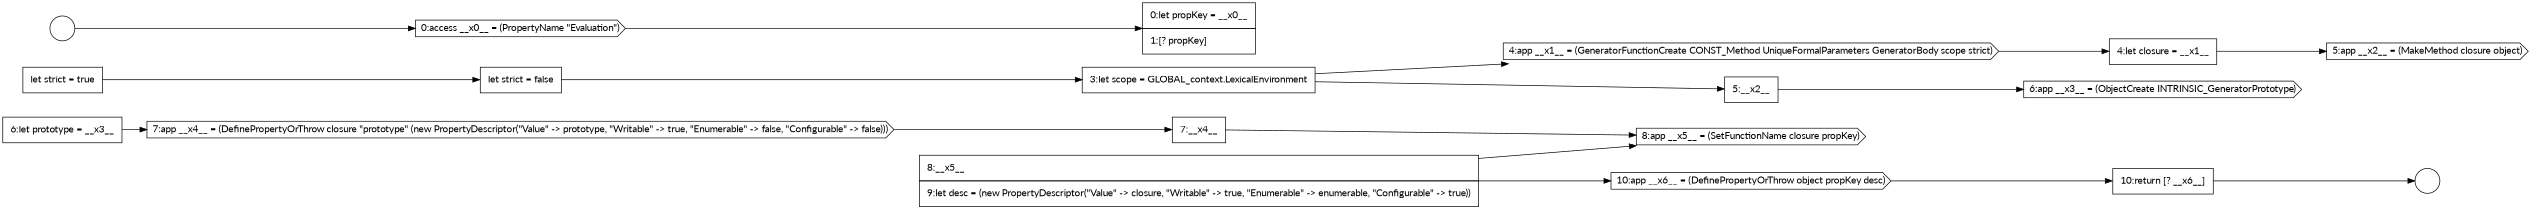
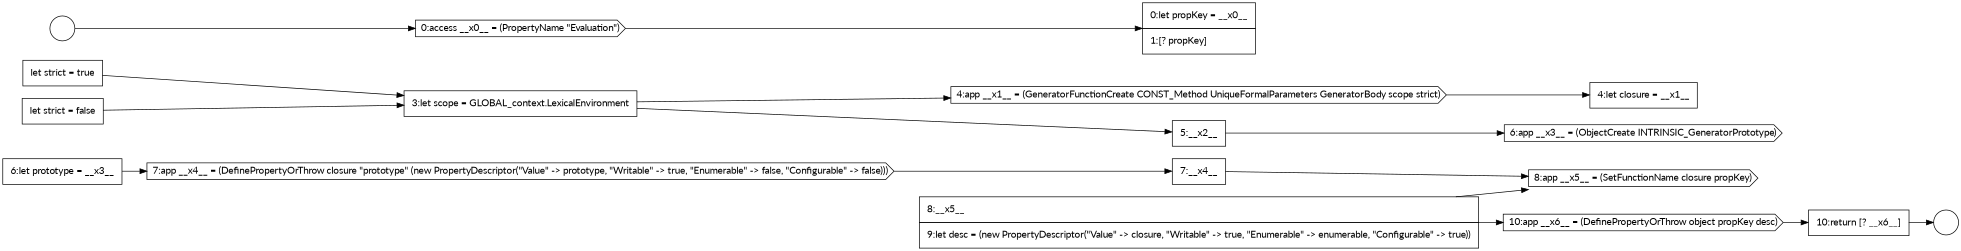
node "5:app __x2__ = (MakeMethod closure object)": removed
edge "let strict = true" -> "let strict = false": now "let strict = true" -> "3:let scope = GLOBAL_context.LexicalEnvironment"
